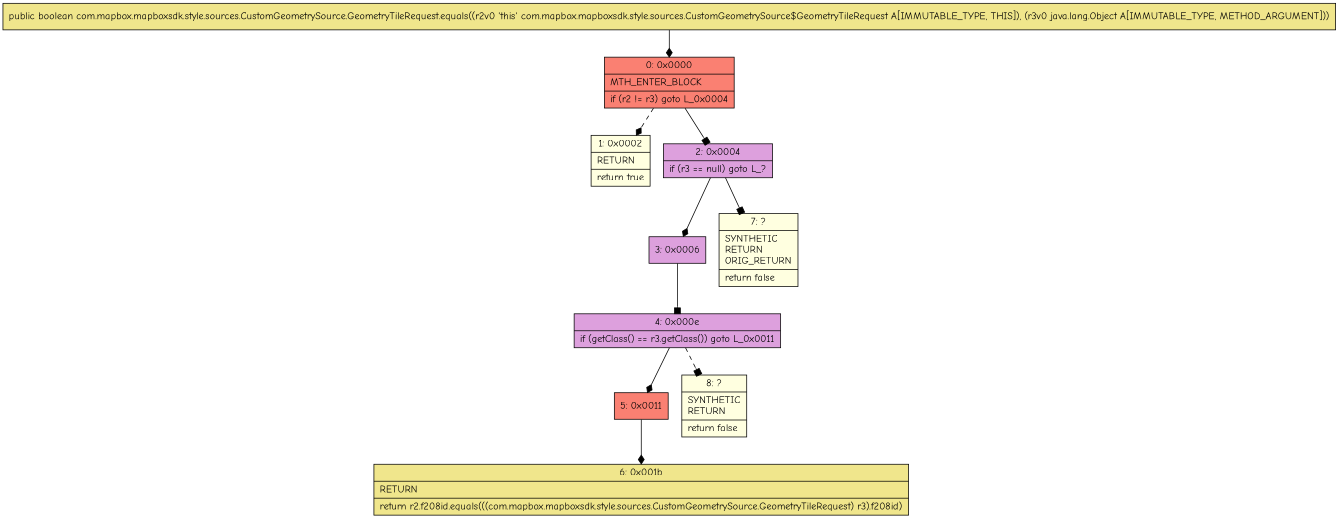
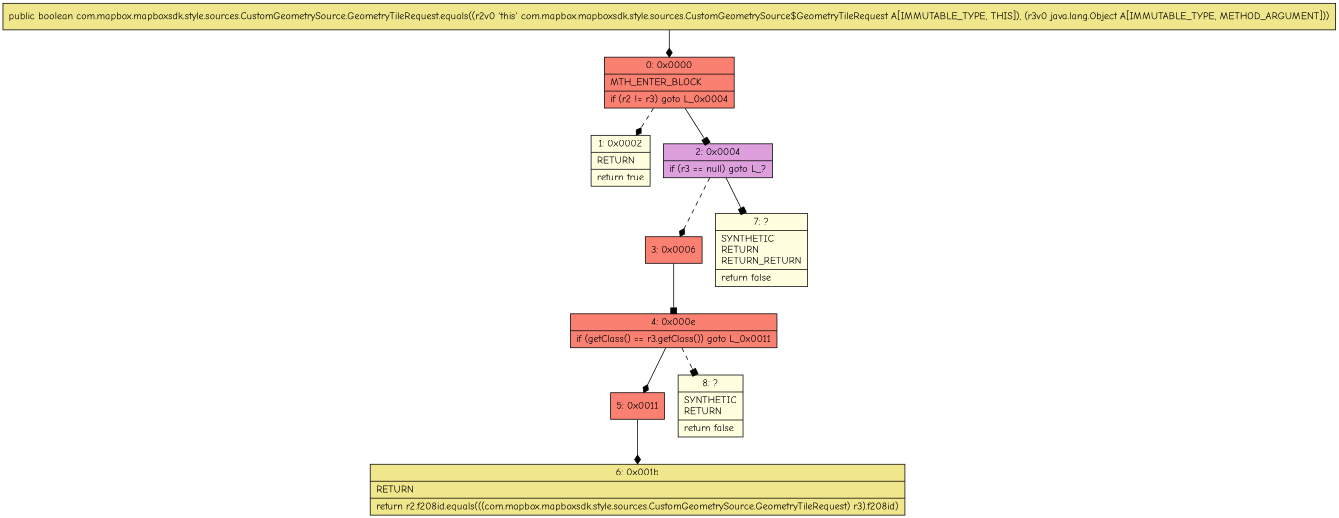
edge "2: 0x0004" -> "3: 0x0006": style solid -> dashed
node "3: 0x0006": fillcolor plum -> salmon
node "7: ?": text "ORIG_RETURN" -> "RETURN_RETURN"
node "4: 0x000e": fillcolor plum -> salmon
